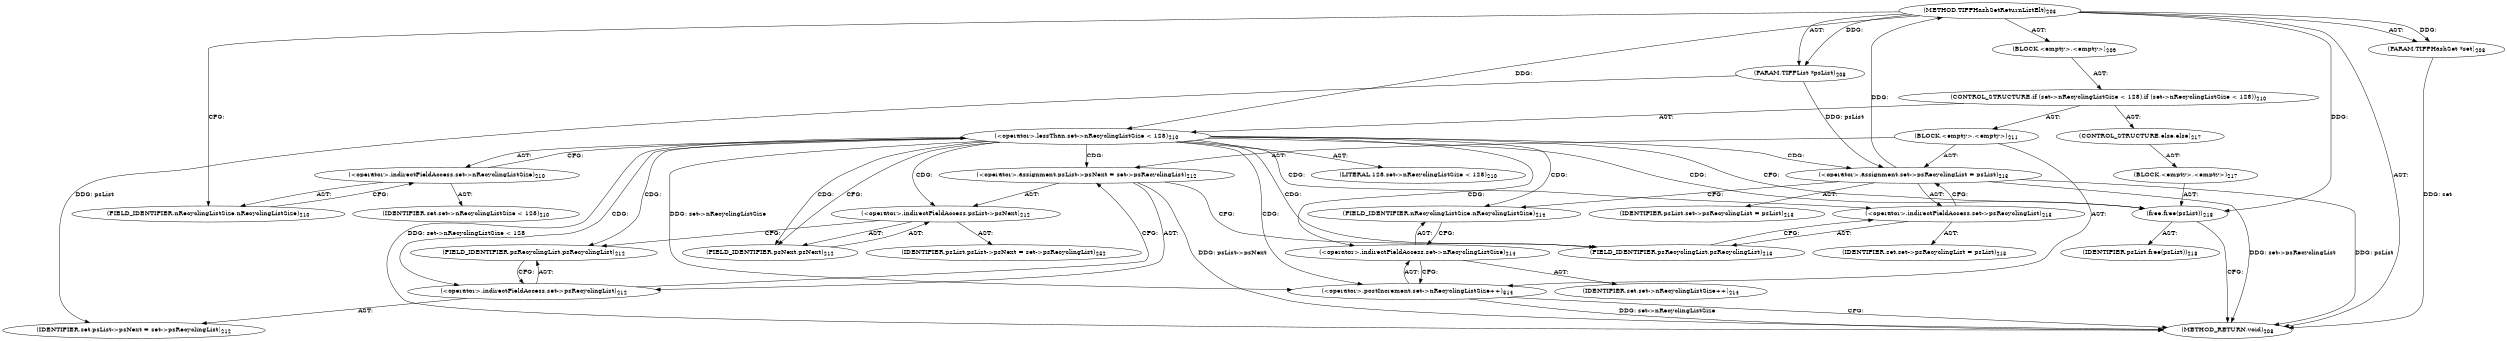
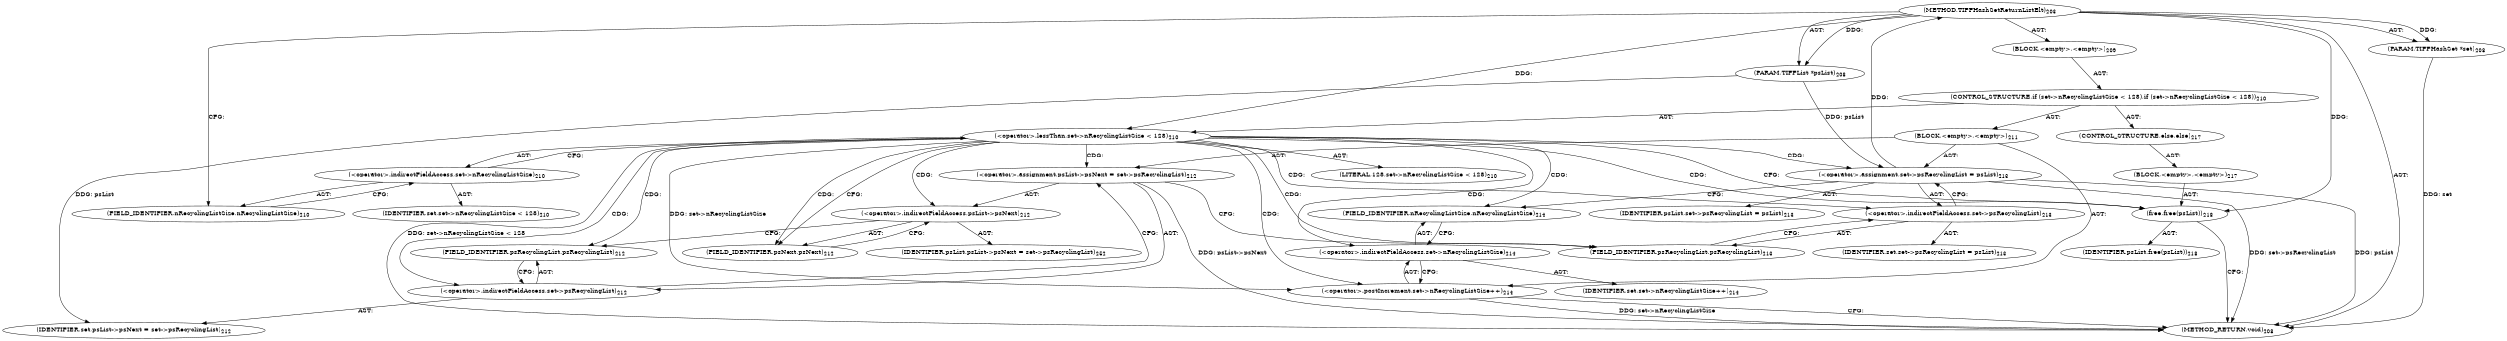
edge "(FIELD_IDENTIFIER,psNext,psNext)" -> "(<operator>.indirectFieldAccess,psList->psNext)": label "AST: " -> "CFG: "
node "(<operator>.postIncrement,set->nRecyclingListSize++)": text "314" -> "214"
